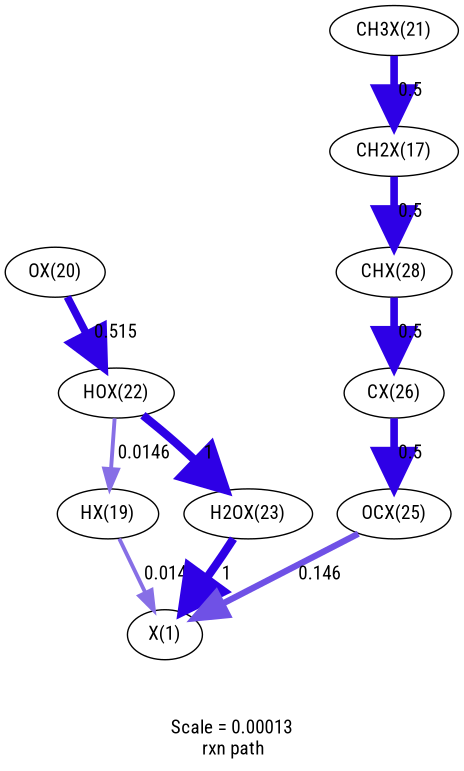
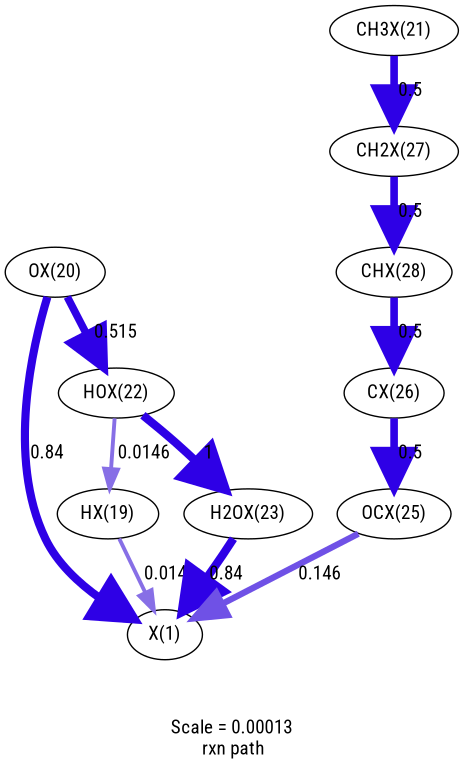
node "CH2X(17)": label "CH2X(17)" -> "CH2X(27)"
edge "OX(20)" -> "X(1)": added, label "0.84"
edge "H2OX(23)" -> "X(1)": label " 1" -> " 0.84"
